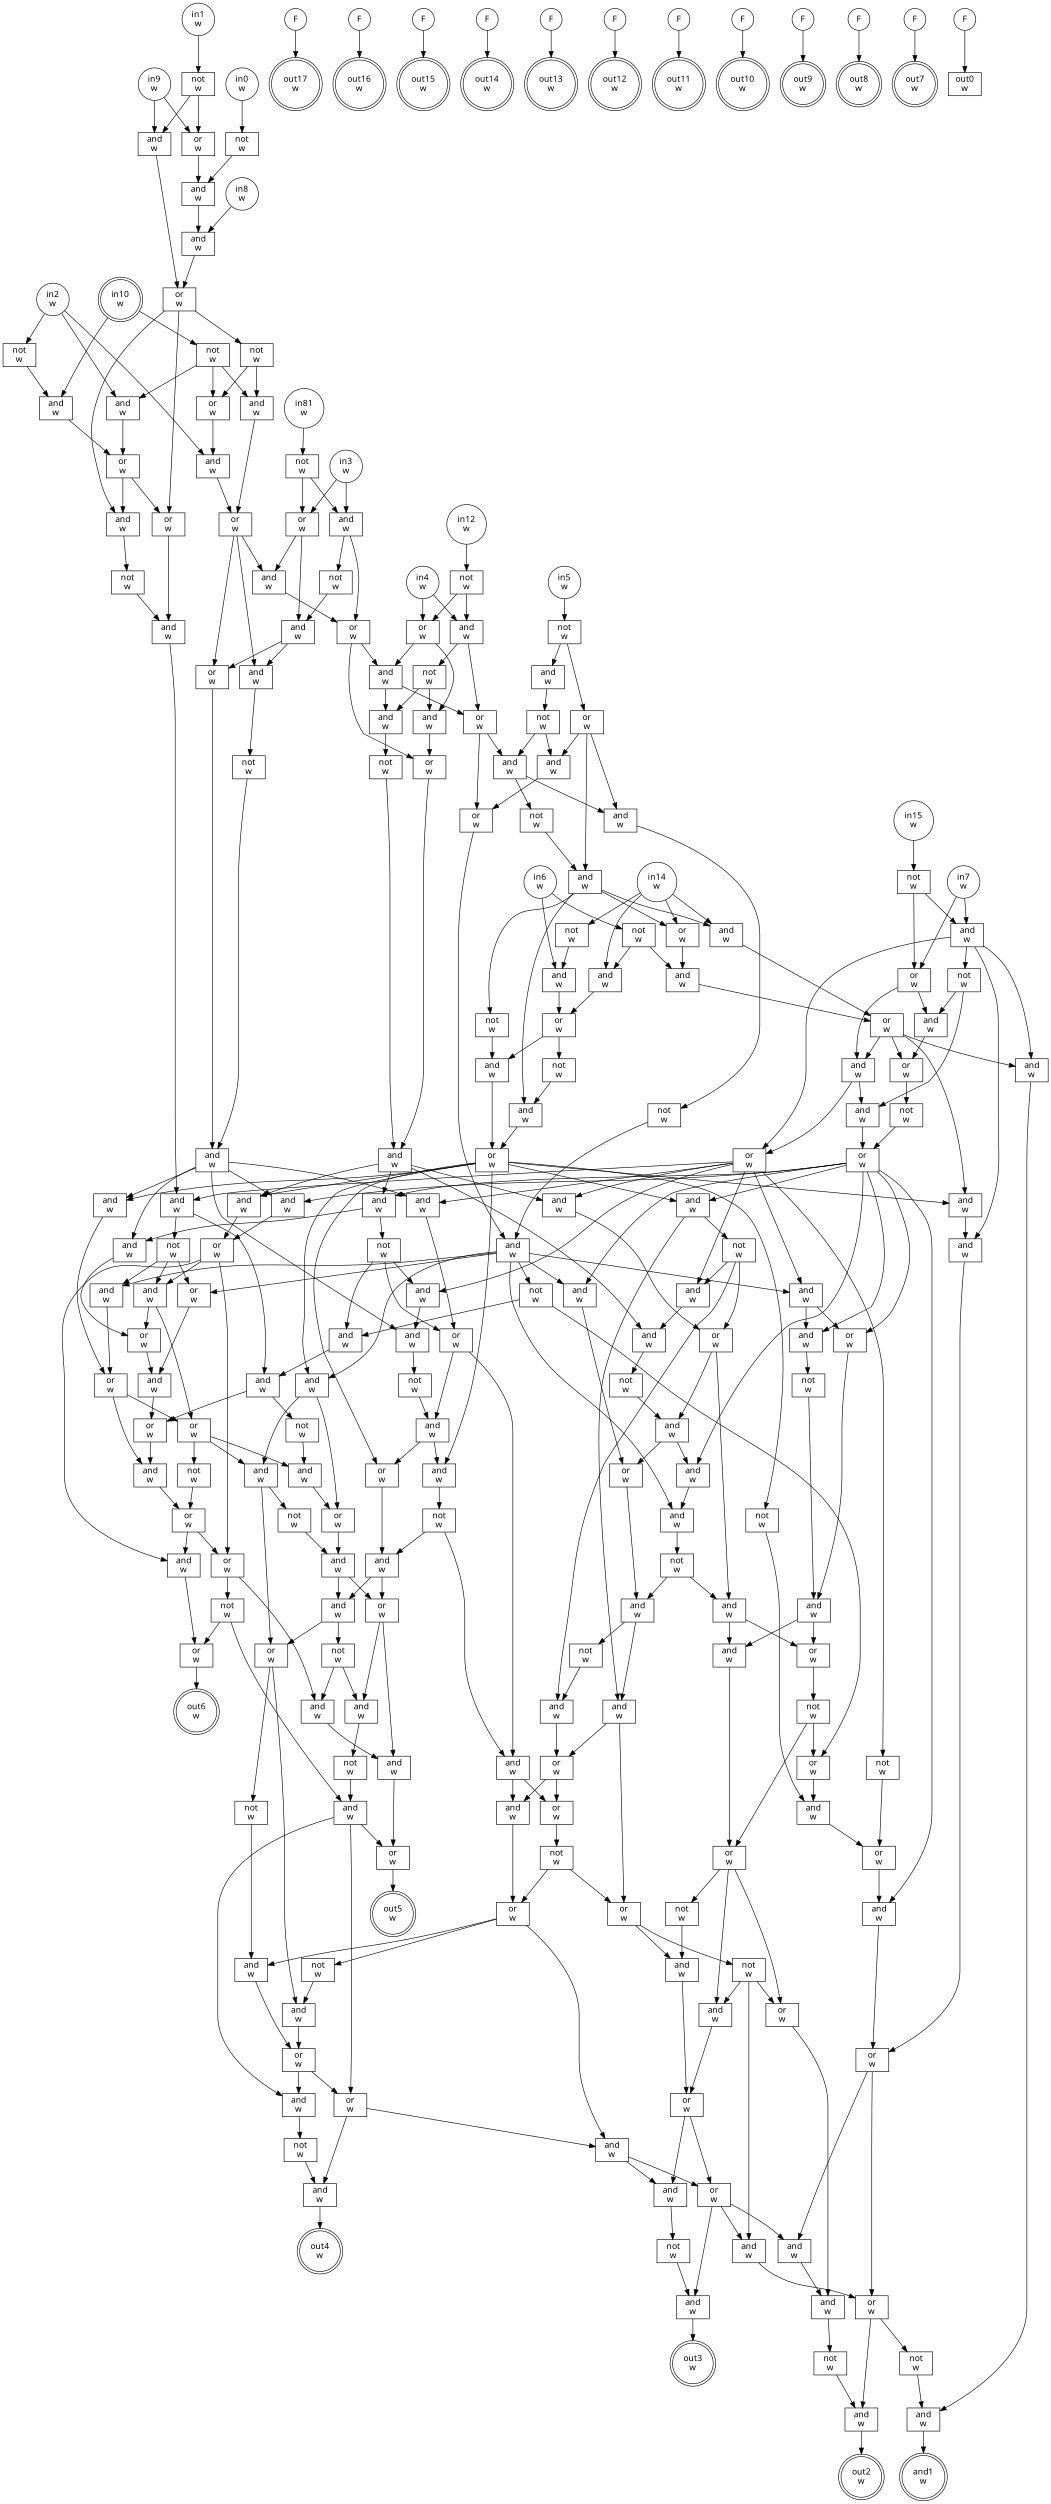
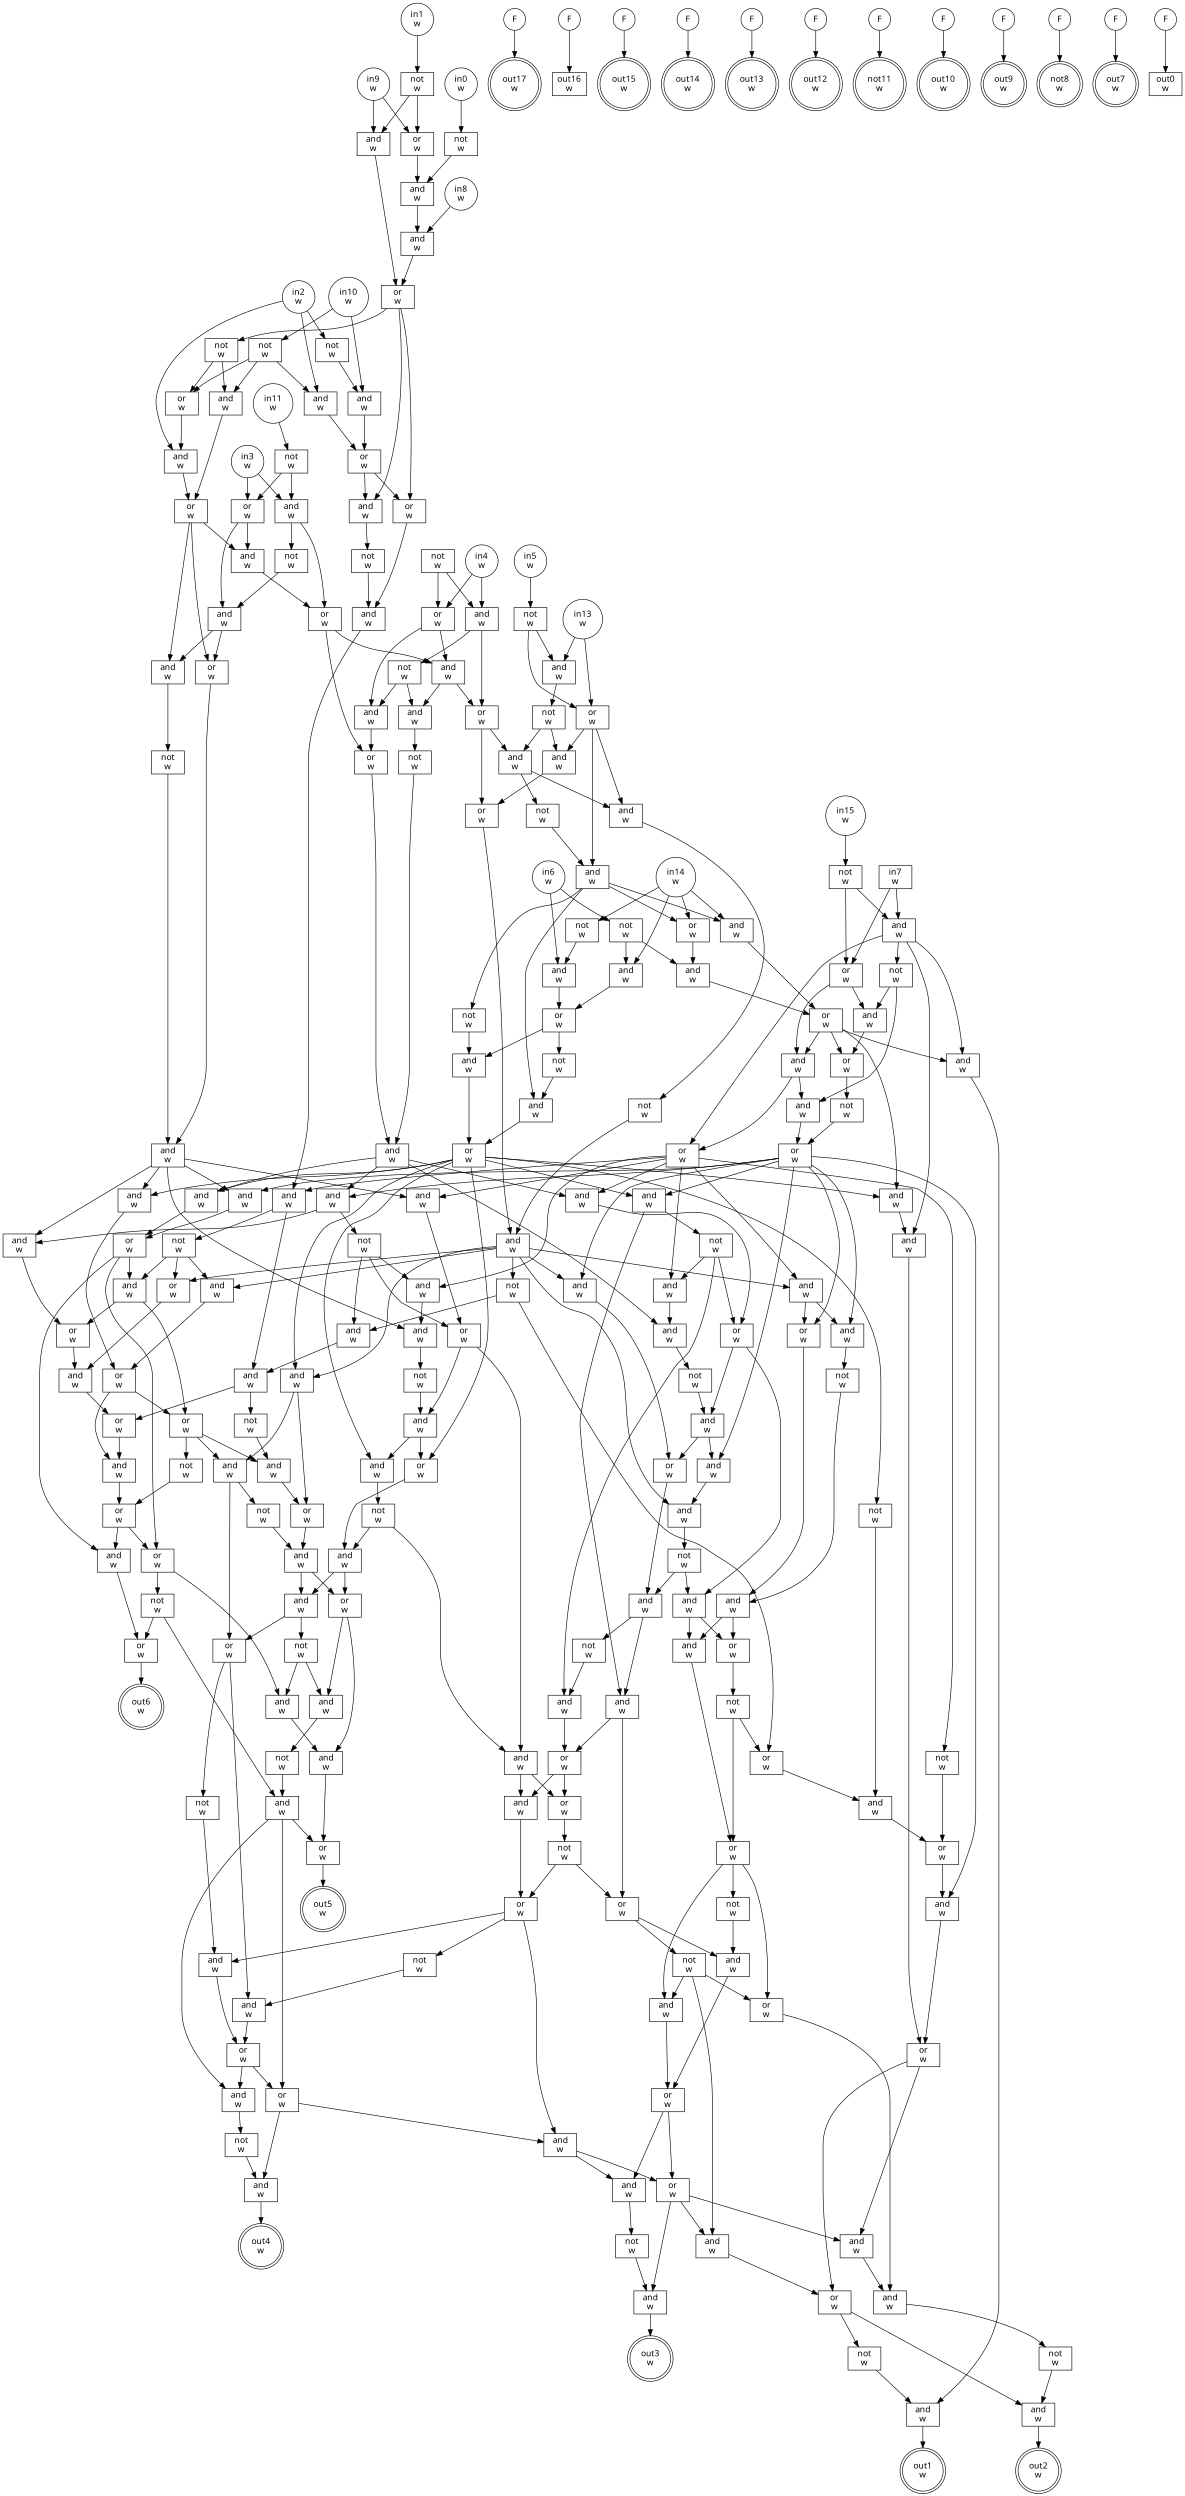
node "out16 w": shape doublecircle -> box
node "out11 w": label "out11 w" -> "not11 w"
node "out8 w": label "out8 w" -> "not8 w"
node "in10 w": shape doublecircle -> circle
node "in81 w": label "in81 w" -> "in11 w"
node "in12 w": removed
node "in13 w": added
node "in7 w": shape circle -> box
node "and1 w": label "and1 w" -> "out1 w"
